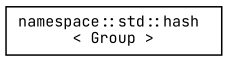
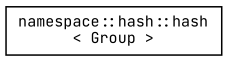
node "namespace::std::hash < Group >": label "namespace::std::hash < Group >" -> "namespace::hash::hash < Group >"
